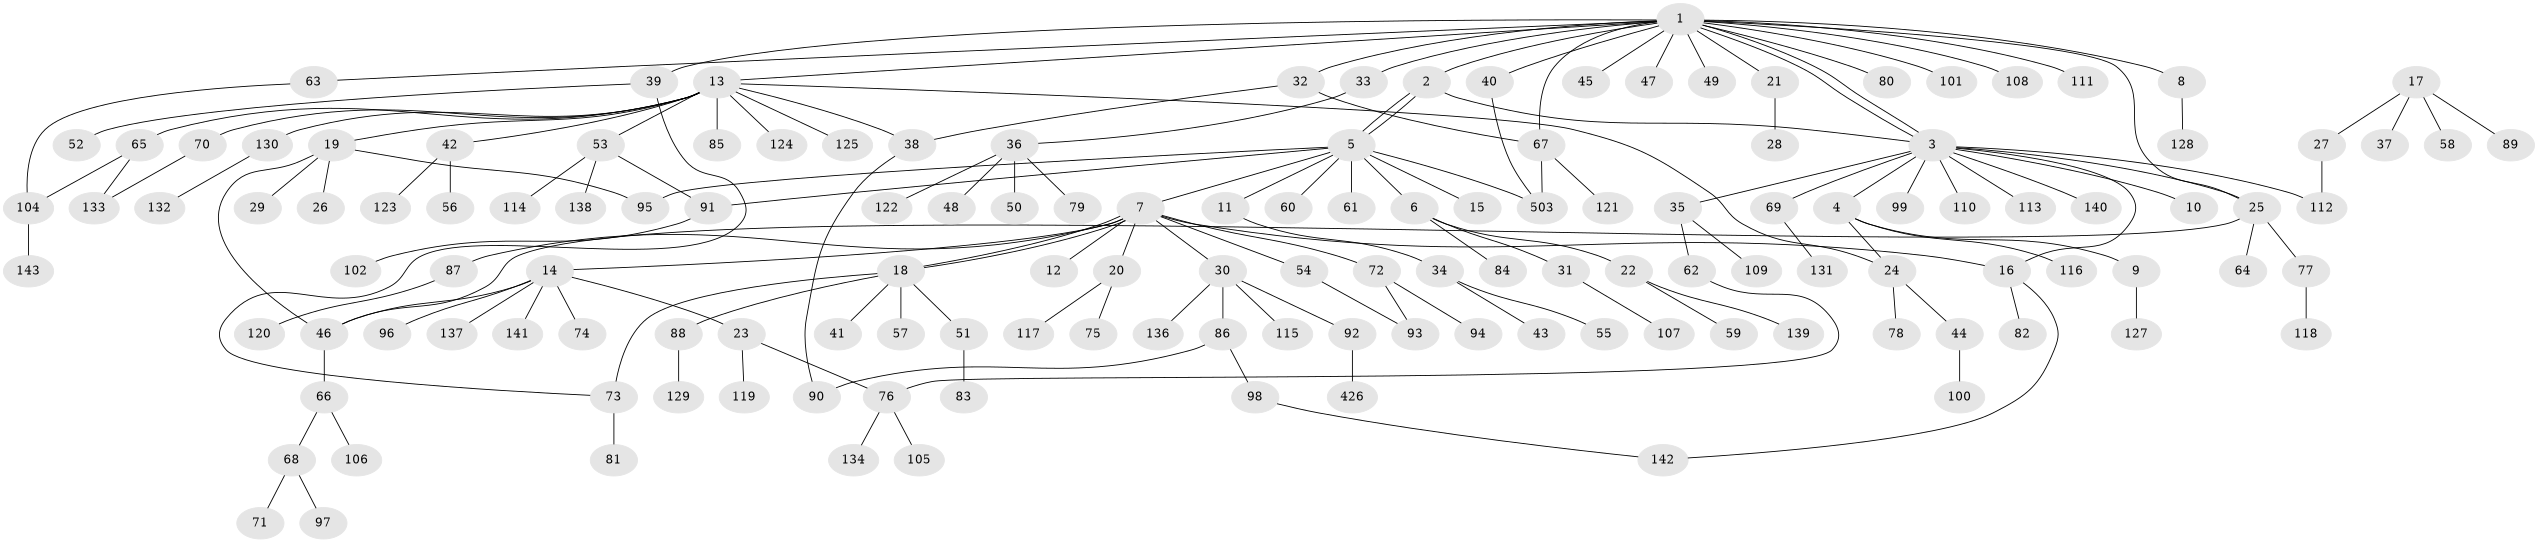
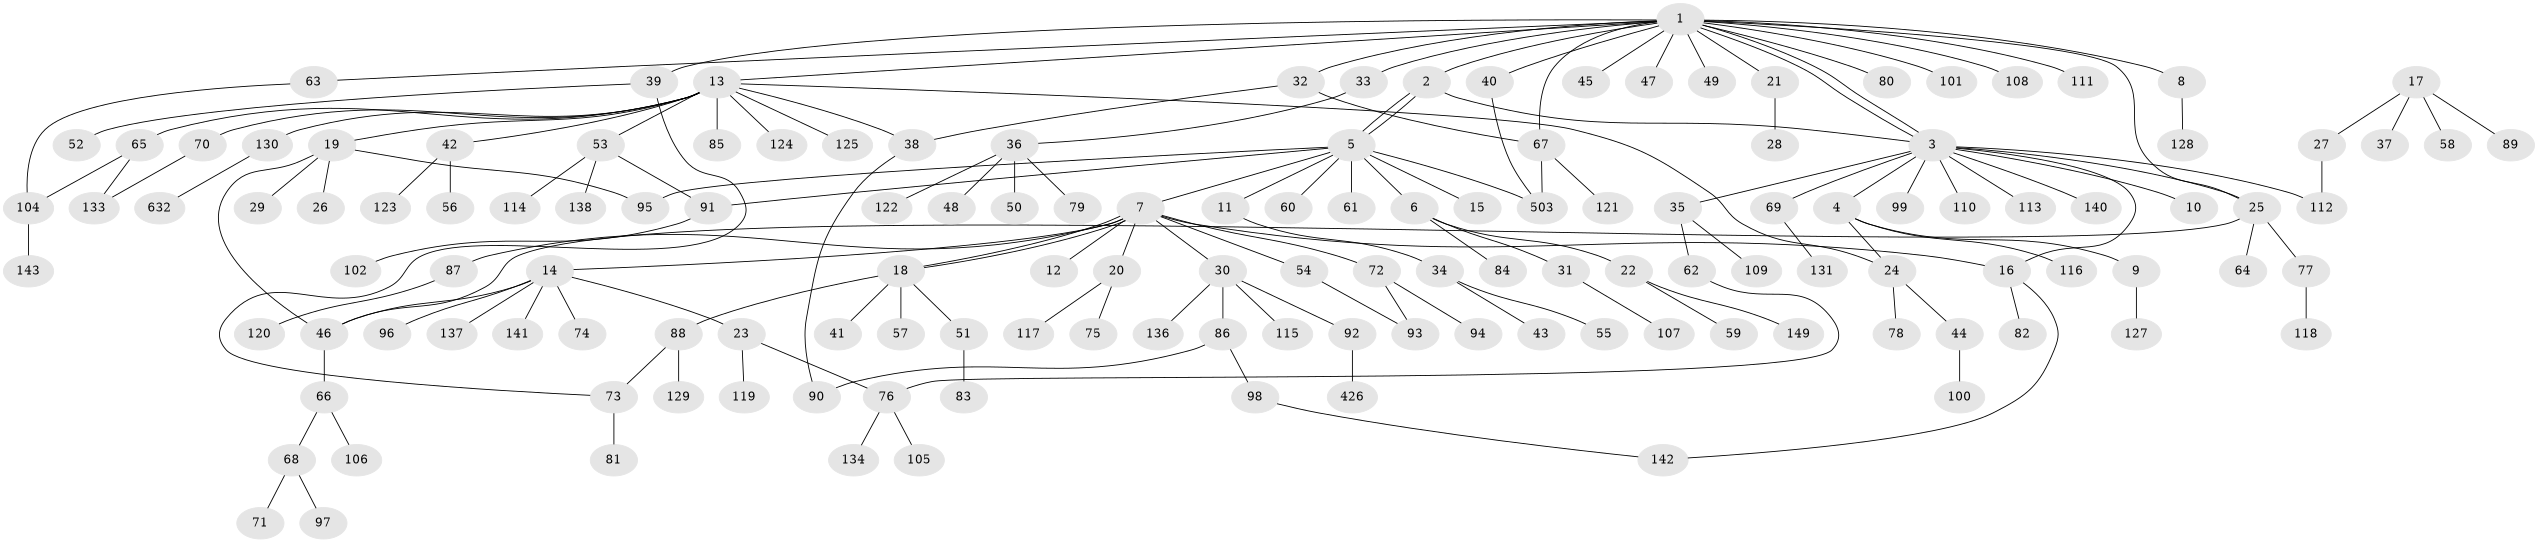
node "132": label "132" -> "632"
edge "18" -- "73": now "88" -- "73"
node "139": label "139" -> "149"
